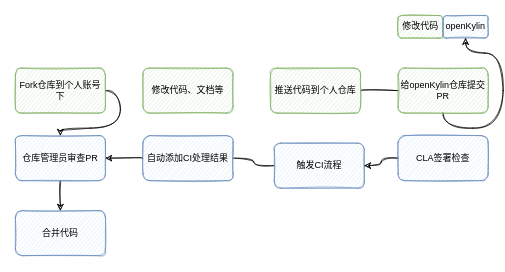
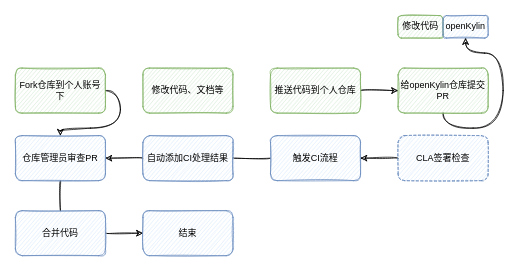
edge "推送代码到个人仓库" -- "给openKylin仓库提交PR": arrowhead none -> classic
node "CLA签署检查": style solid -> dashed
node "触发CI流程": moved (319, 165) -> (315, 158)
edge "仓库管理员审查PR" -> "合并代码": arrowhead classic -> none
edge "合并代码" -> "结束": added
node "结束": added
